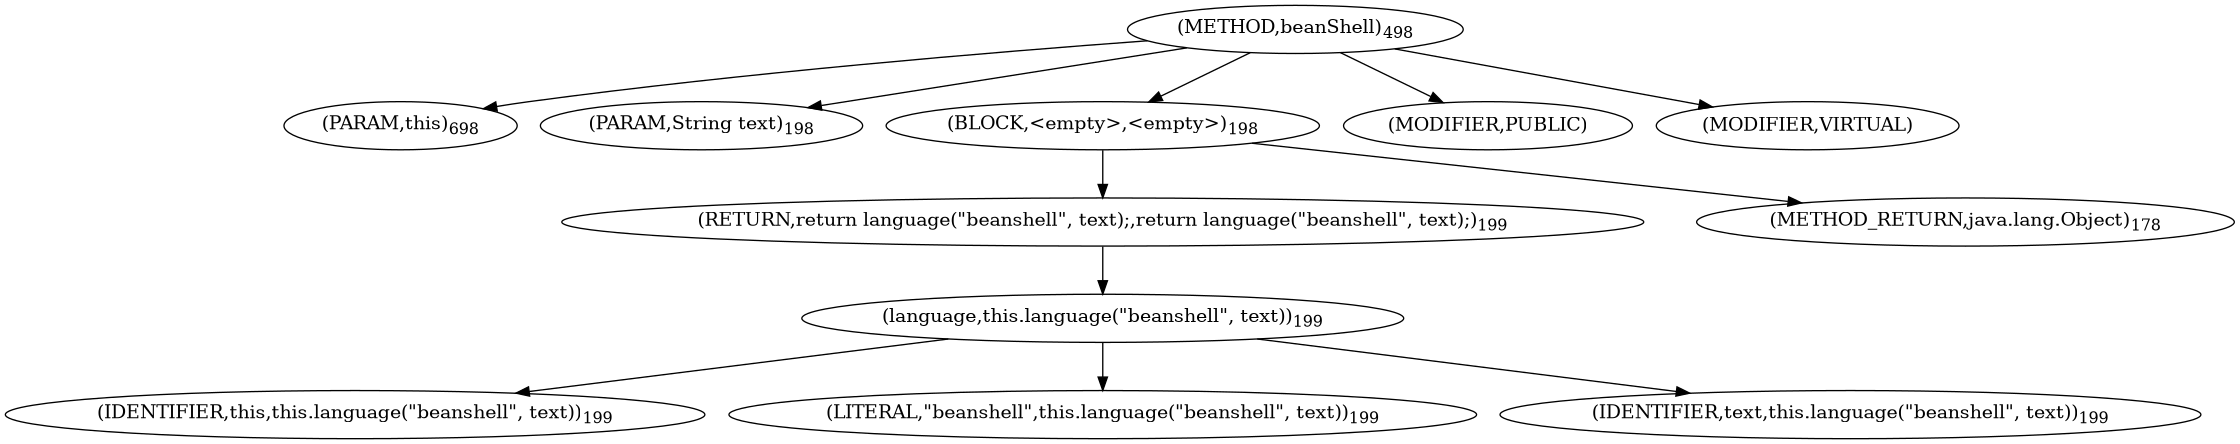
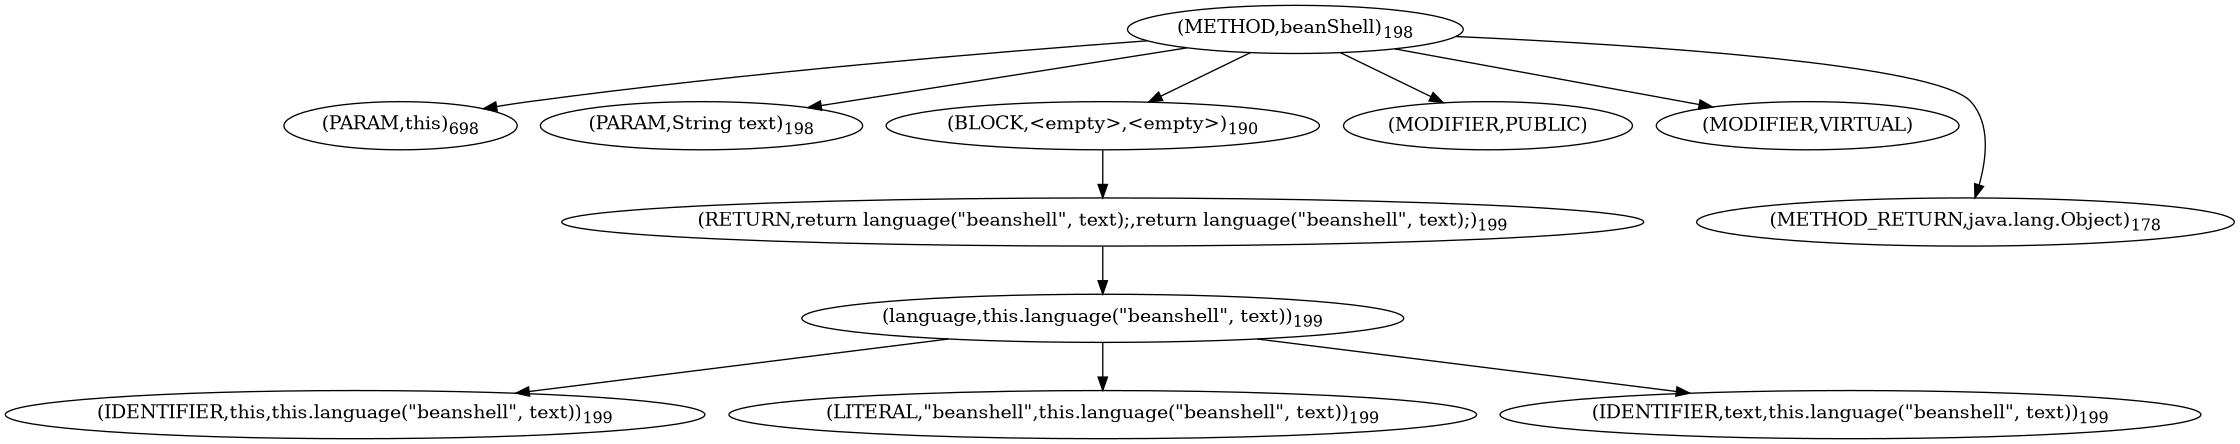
node "(METHOD,beanShell)": text "498" -> "198"
node "(BLOCK,<empty>,<empty>)": text "198" -> "190"
edge "(BLOCK,<empty>,<empty>)" -> "(METHOD_RETURN,java.lang.Object)": now "(METHOD,beanShell)" -> "(METHOD_RETURN,java.lang.Object)"
